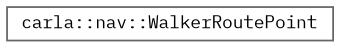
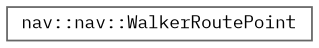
node "carla::nav::WalkerRoutePoint": label "carla::nav::WalkerRoutePoint" -> "nav::nav::WalkerRoutePoint"
